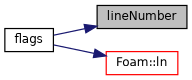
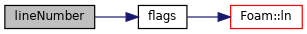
edge "flags" -> "lineNumber": reversed
